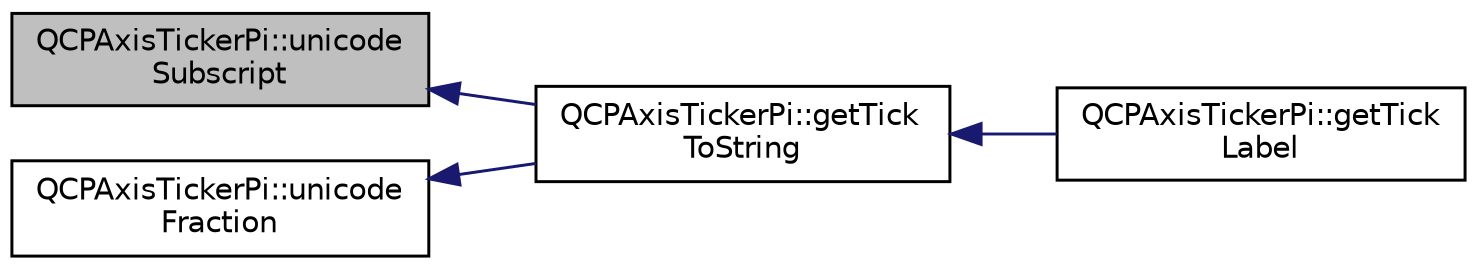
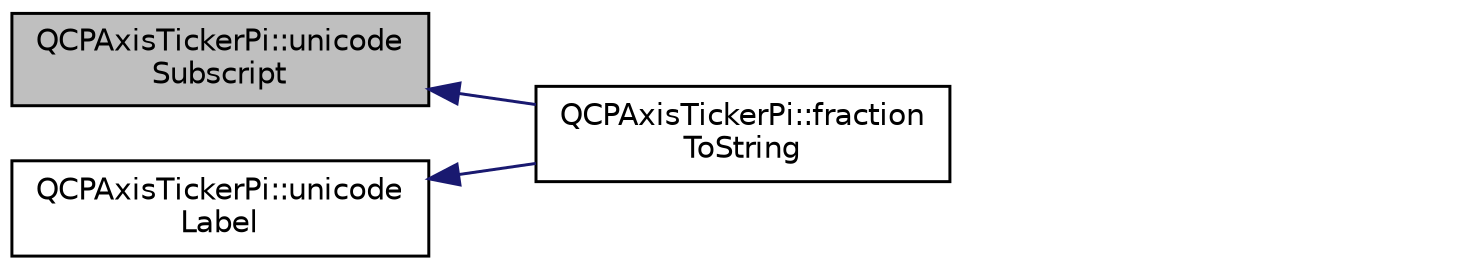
node "QCPAxisTickerPi::getTick ToString": label "QCPAxisTickerPi::getTick ToString" -> "QCPAxisTickerPi::fraction ToString"
node "QCPAxisTickerPi::getTick Label": removed
node "QCPAxisTickerPi::unicode Fraction": label "QCPAxisTickerPi::unicode Fraction" -> "QCPAxisTickerPi::unicode Label"
